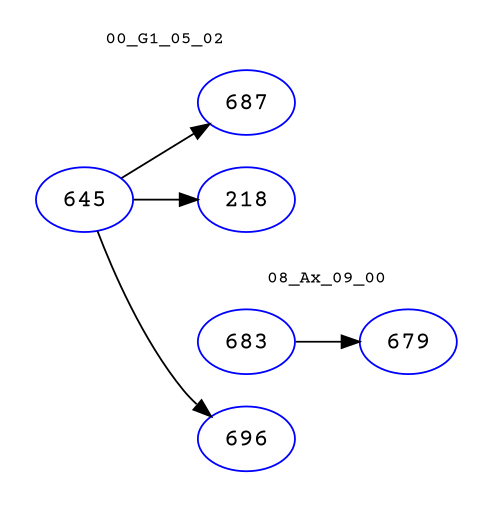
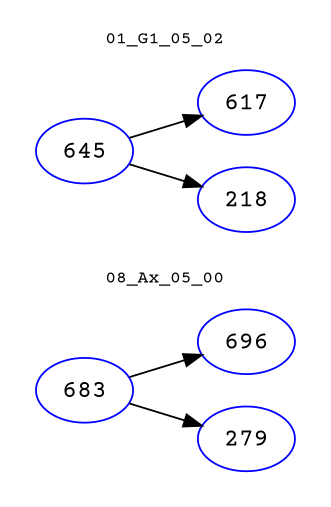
cluster "00_G1_05_02": label "00_G1_05_02" -> "01_G1_05_02"
node "687": label "687" -> "617"
cluster "08_Ax_09_00": label "08_Ax_09_00" -> "08_Ax_05_00"
edge "645" -> "696": now "683" -> "696"
node "679": label "679" -> "279"
